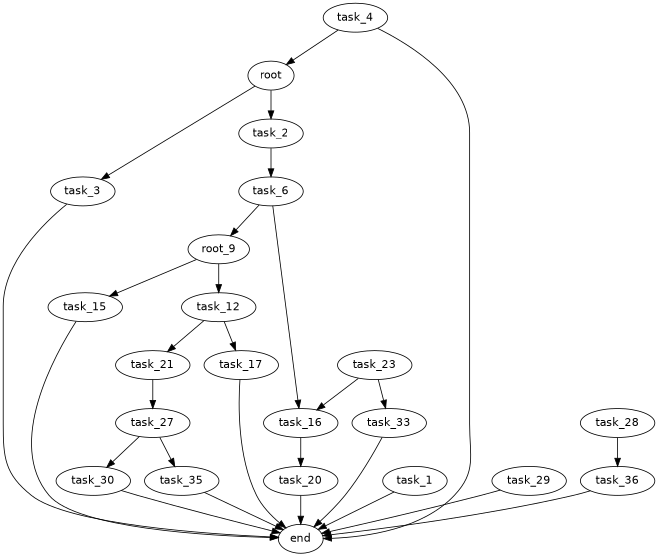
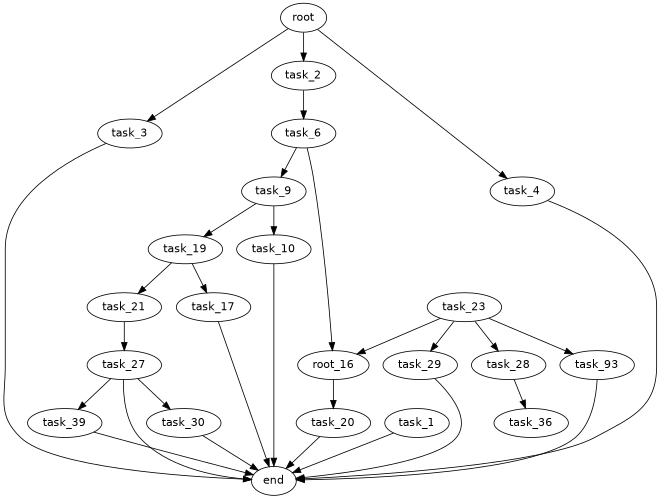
edge "task_4" -> "root": reversed
node "root_9": label "root_9" -> "task_9"
node "task_15": label "task_15" -> "task_10"
node "task_12": label "task_12" -> "task_19"
edge "task_23" -> "task_29": added
edge "task_23" -> "task_28": added
node "task_16": label "task_16" -> "root_16"
node "task_33": label "task_33" -> "task_93"
node "task_35": label "task_35" -> "task_39"
edge "task_36" -> "end": now "task_27" -> "end"
